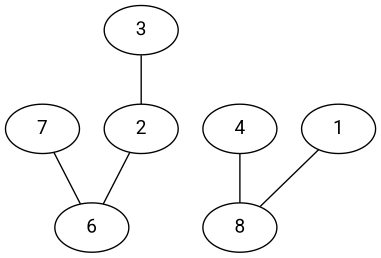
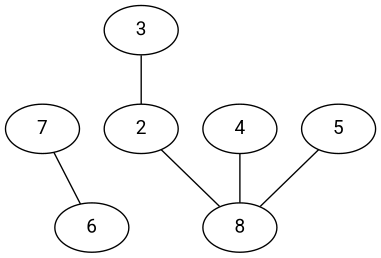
node "1": label "1" -> "5"
edge "2" -- "6": now "2" -- "8"
